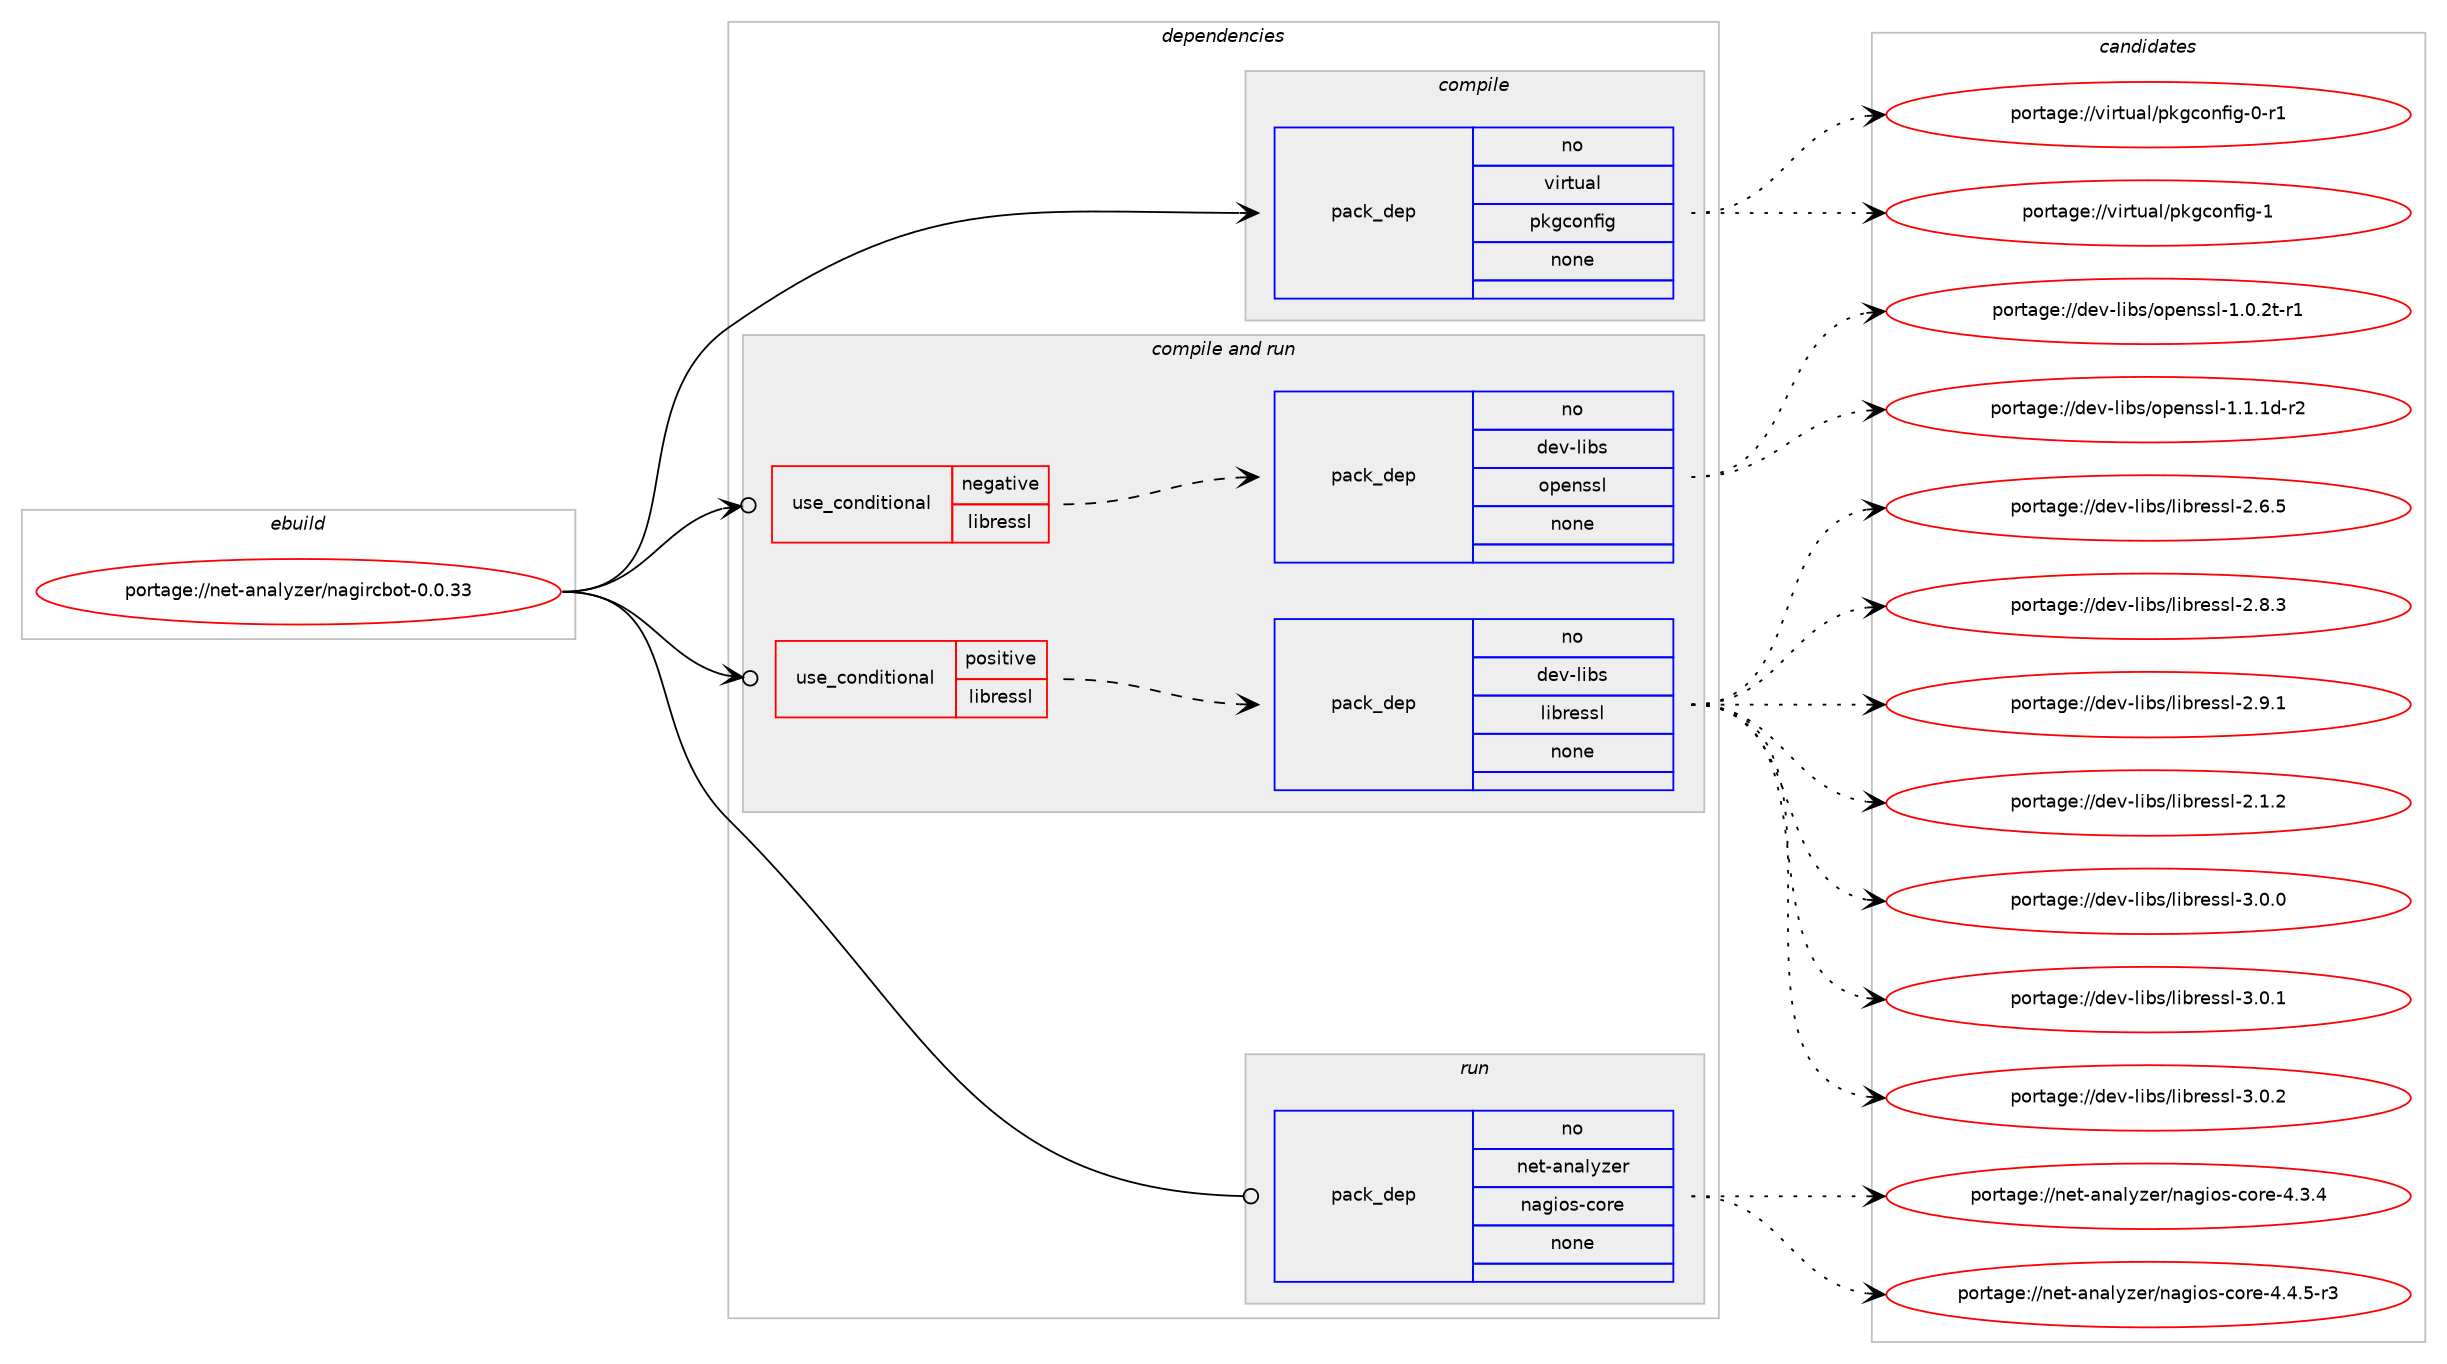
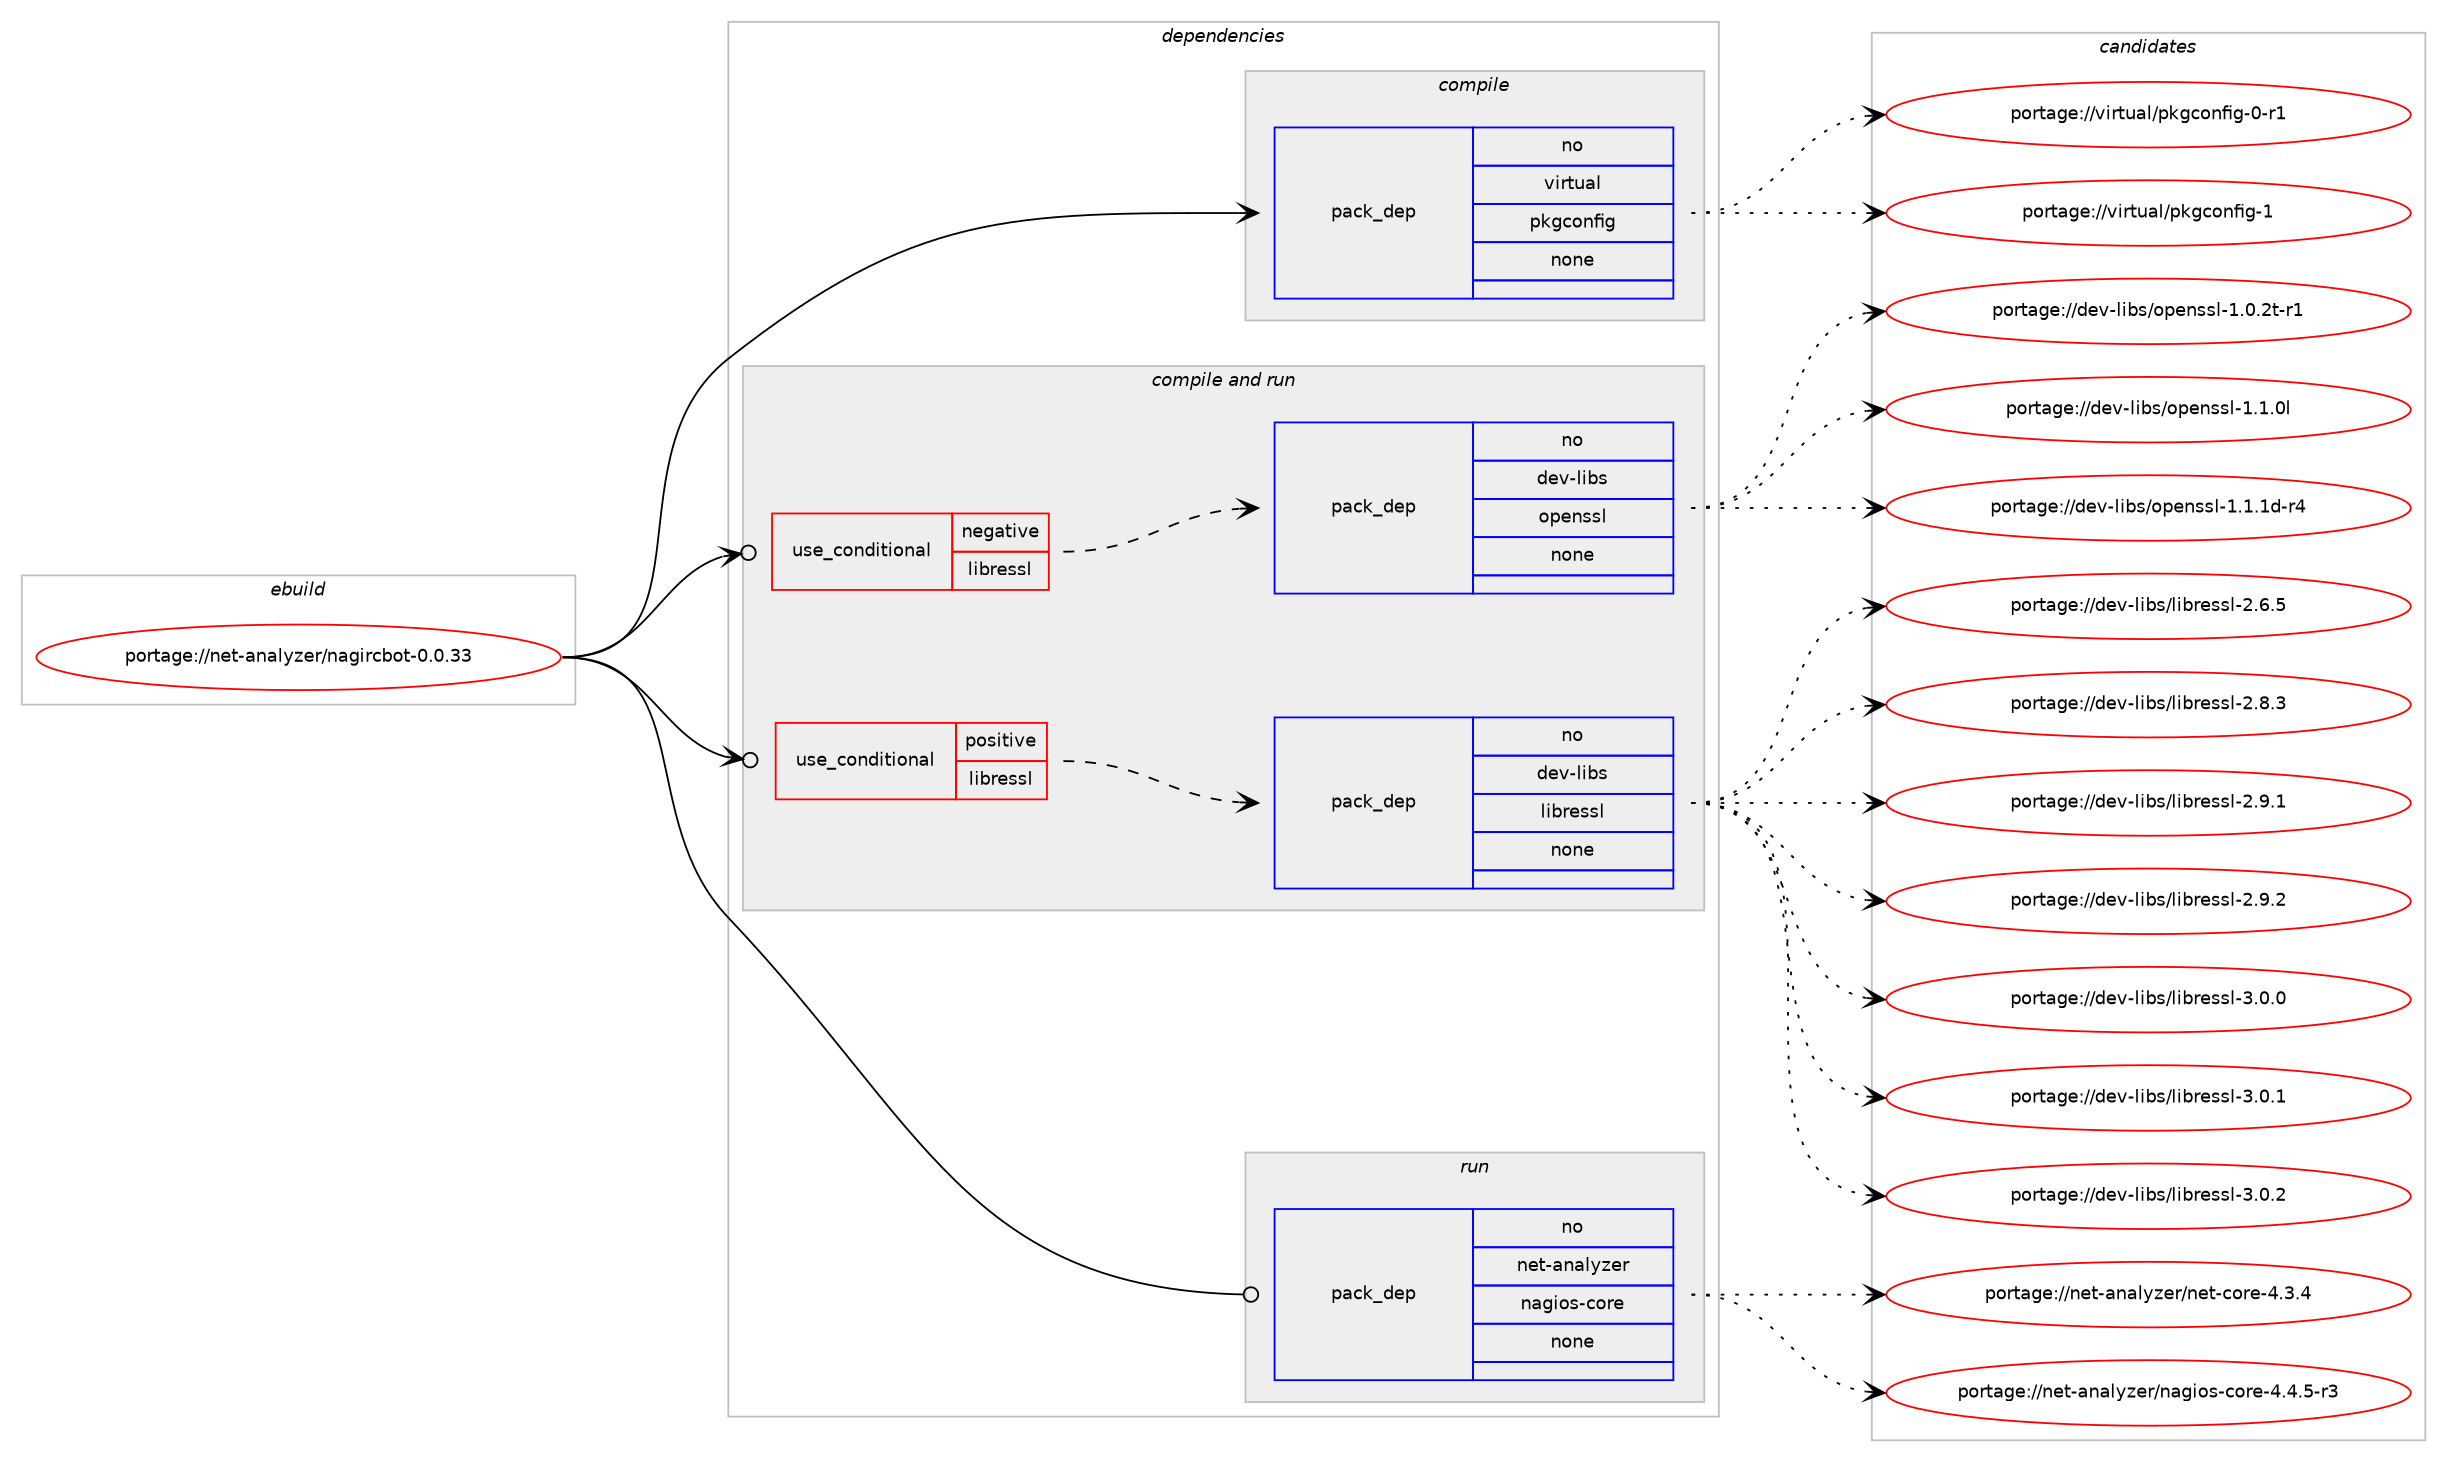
node "portage://dev-libs/openssl-1.1.0l": added
node "portage://dev-libs/openssl-1.1.1d-r2": label "portage://dev-libs/openssl-1.1.1d-r2" -> "portage://dev-libs/openssl-1.1.1d-r4"
node "portage://dev-libs/libressl-2.1.2": label "portage://dev-libs/libressl-2.1.2" -> "portage://dev-libs/libressl-2.9.2"
node "portage://net-analyzer/nagios-core-4.3.4": label "portage://net-analyzer/nagios-core-4.3.4" -> "portage://net-analyzer/net-core-4.3.4"
